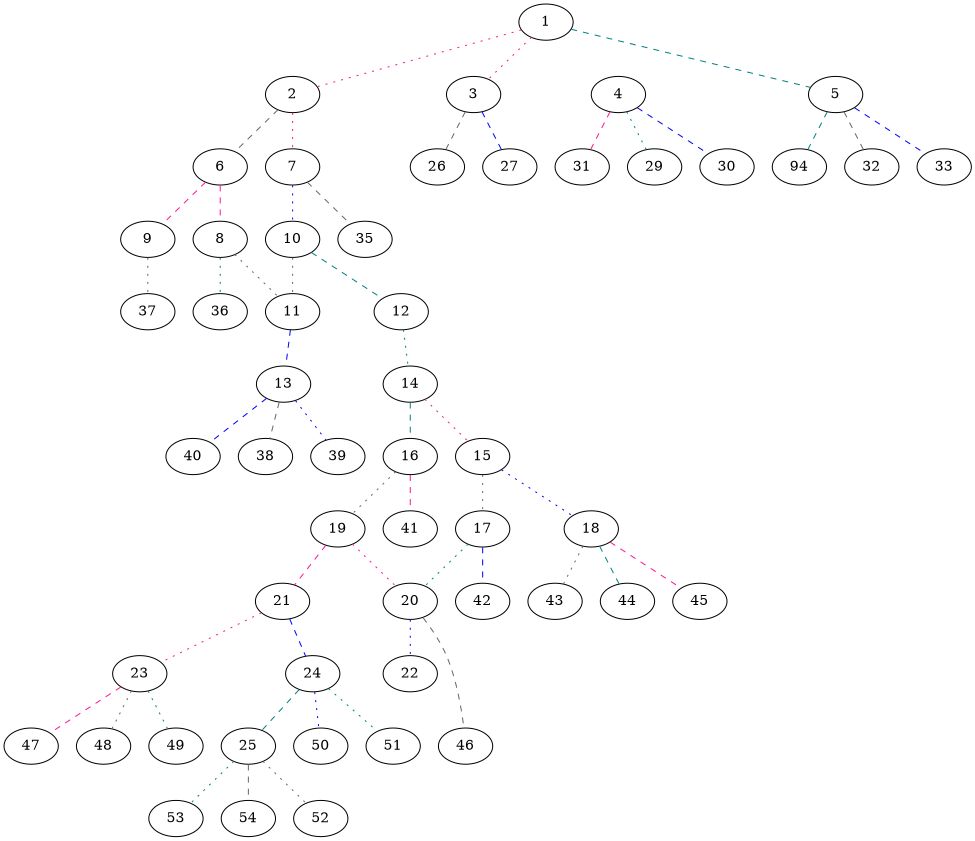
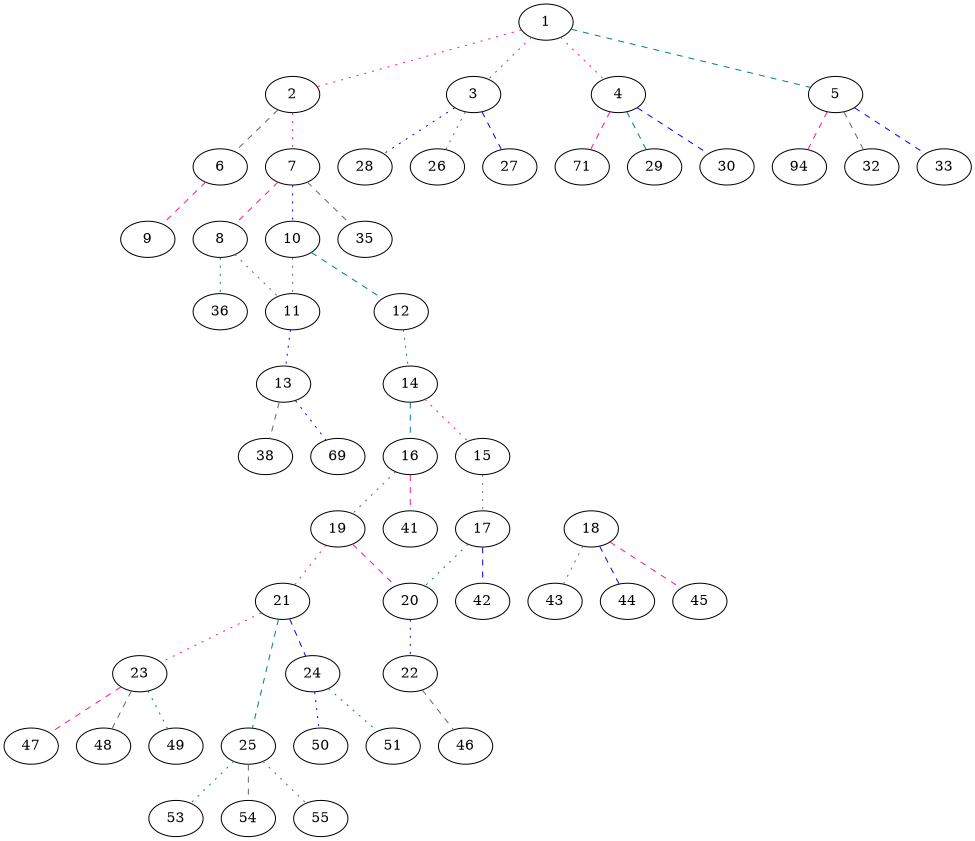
edge "1" -- "4": added
edge "3" -- "26": style dashed -> dotted
edge "4" -- "29": style dotted -> dashed
edge "5" -- "94": color teal -> deeppink
node "28": added
node "31": label "31" -> "71"
edge "6" -- "8": now "7" -- "8"
node "37": removed
edge "11" -- "13": style dashed -> dotted
node "40": removed
node "39": label "39" -> "69"
edge "15" -- "18": removed
edge "19" -- "21": style dashed -> dotted
edge "19" -- "20": style dotted -> dashed
edge "18" -- "44": color teal -> blue
edge "20" -- "46": now "22" -- "46"
edge "23" -- "48": style dotted -> dashed
edge "24" -- "25": now "21" -- "25"
node "52": label "52" -> "55"
